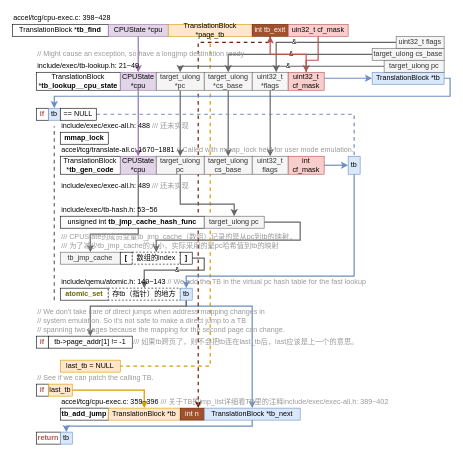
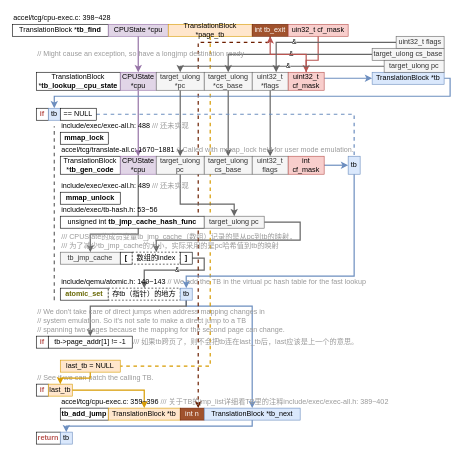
node "include/exec/tb-lookup.h: 21~49": removed
node "mmap_unlock": added
edge "last_tb = NULL" -> "last_tb": added
